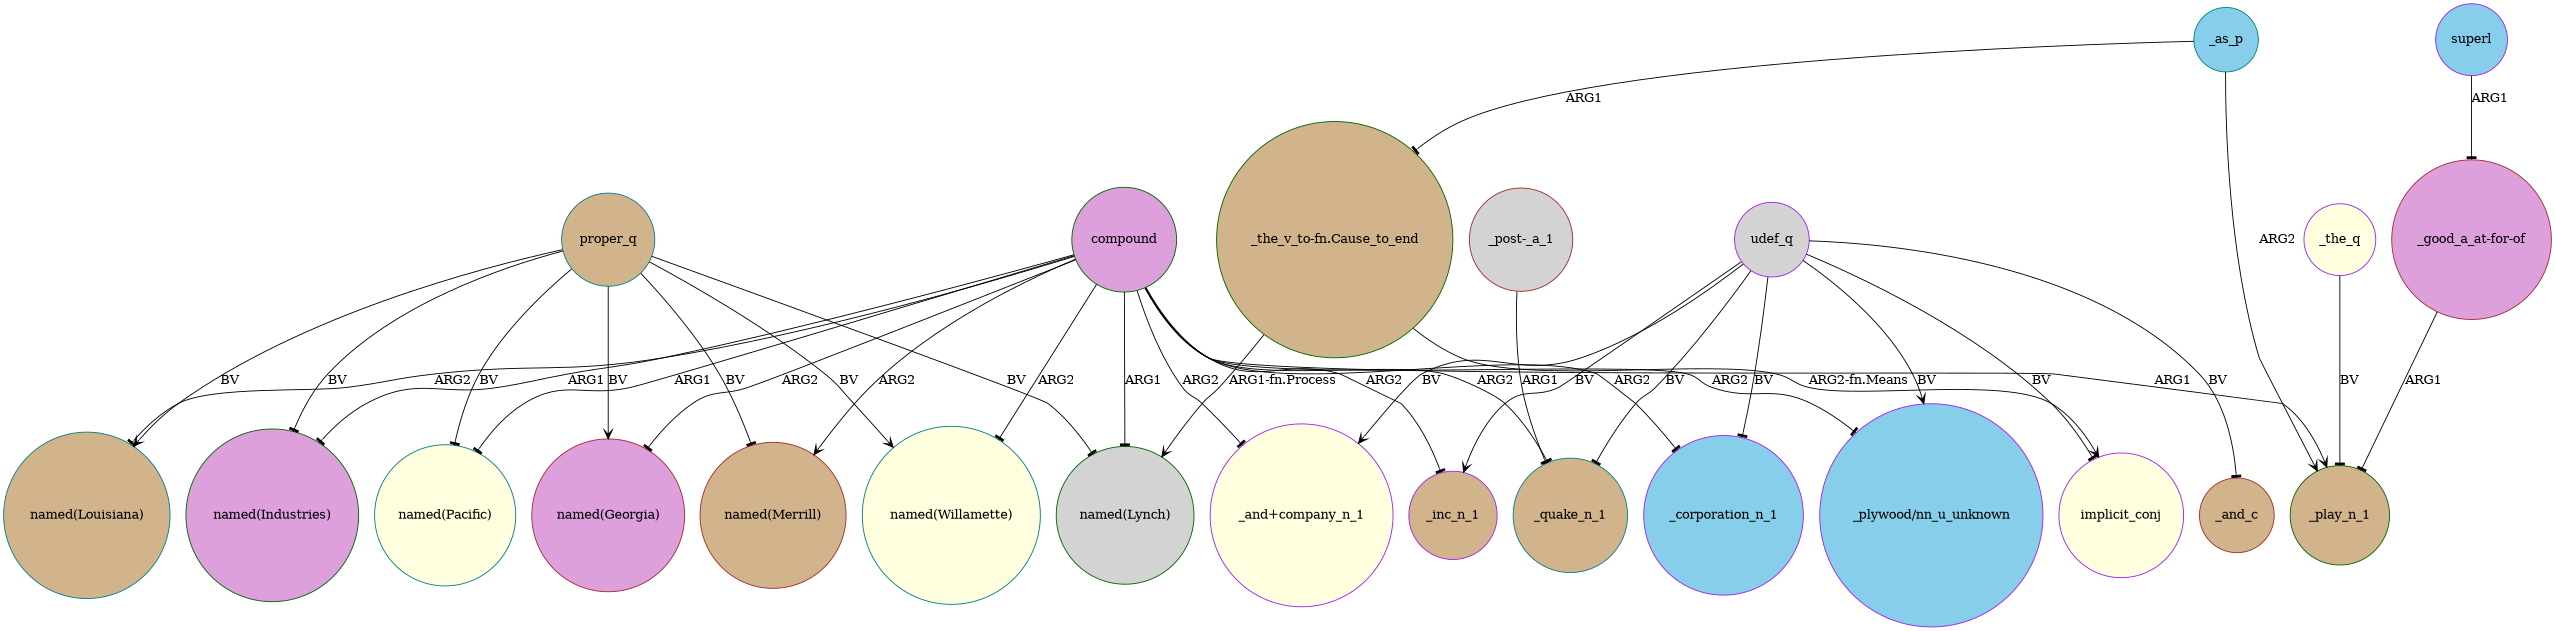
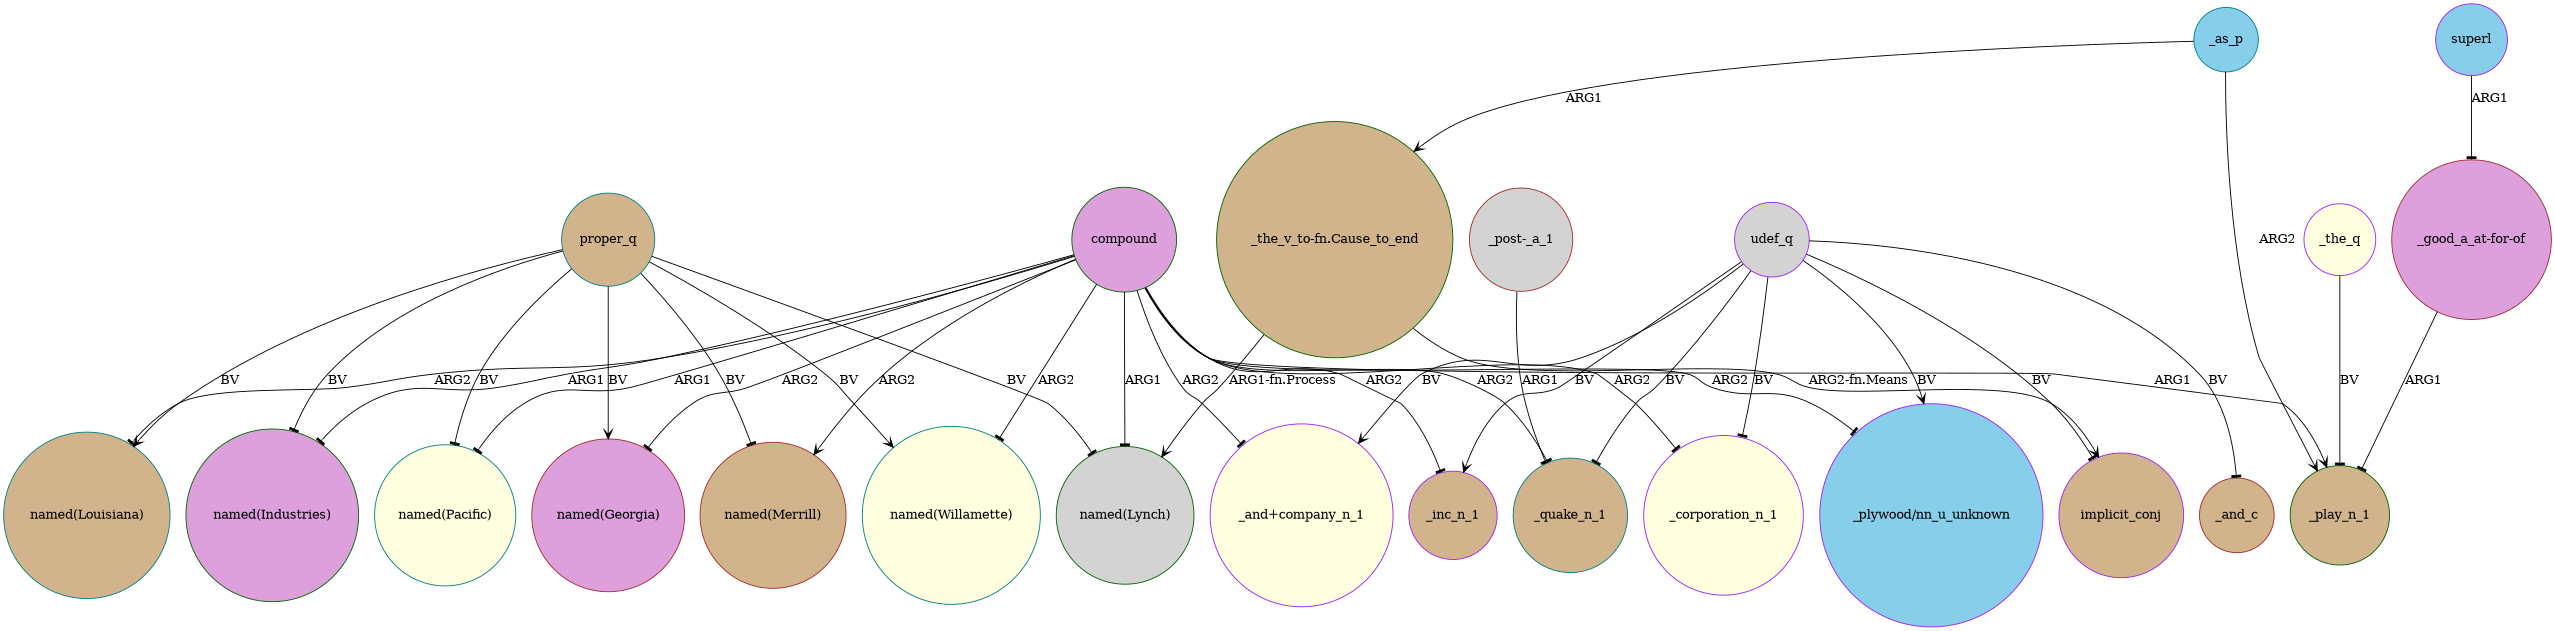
edge "_as_p" -> "_the_v_to-fn.Cause_to_end": arrowhead tee -> vee
node "_corporation_n_1": fillcolor skyblue -> lightyellow
node "implicit_conj": fillcolor lightyellow -> tan
